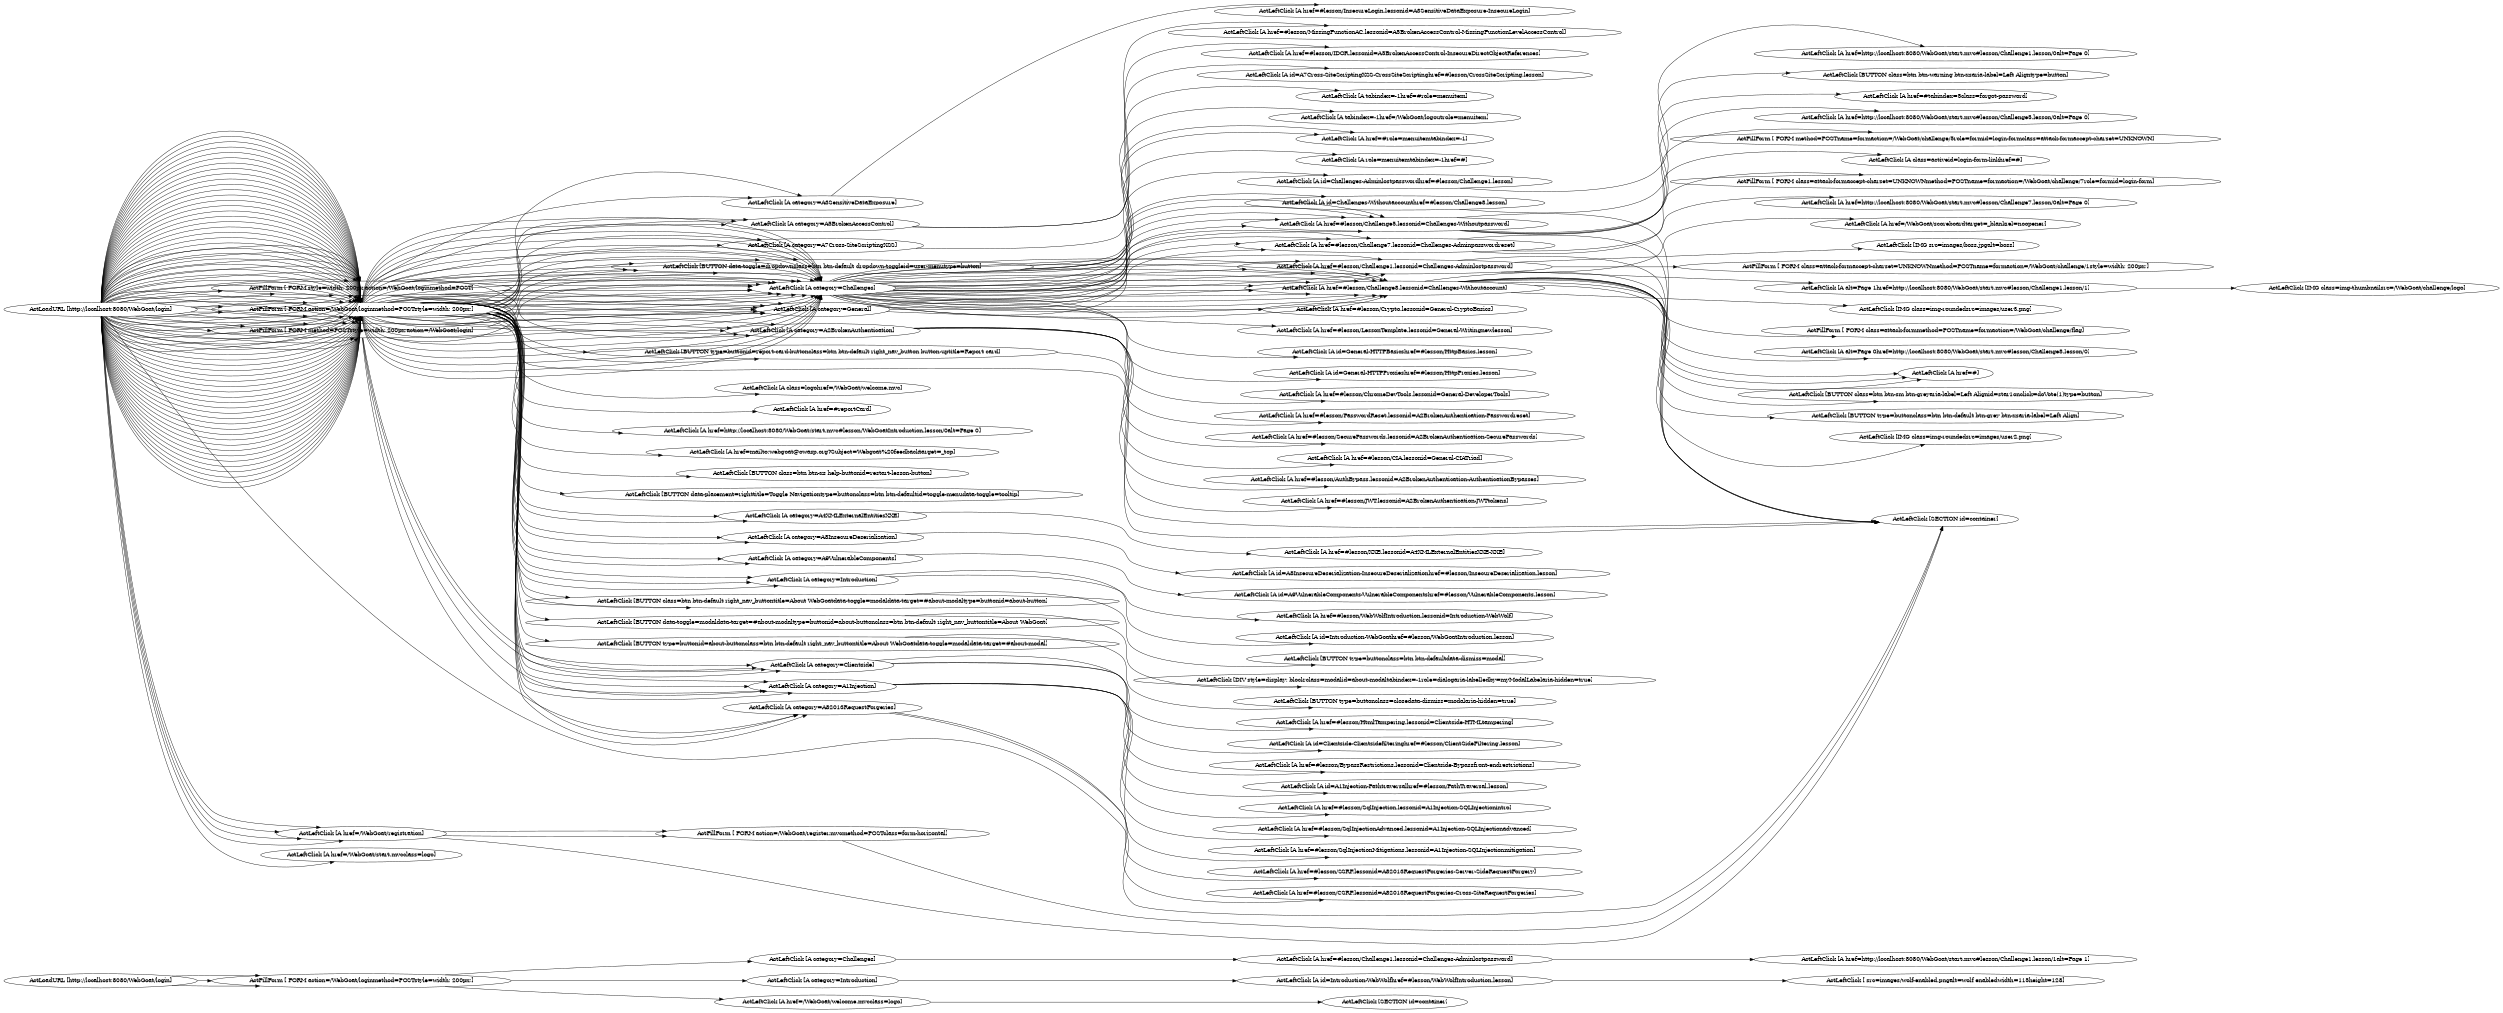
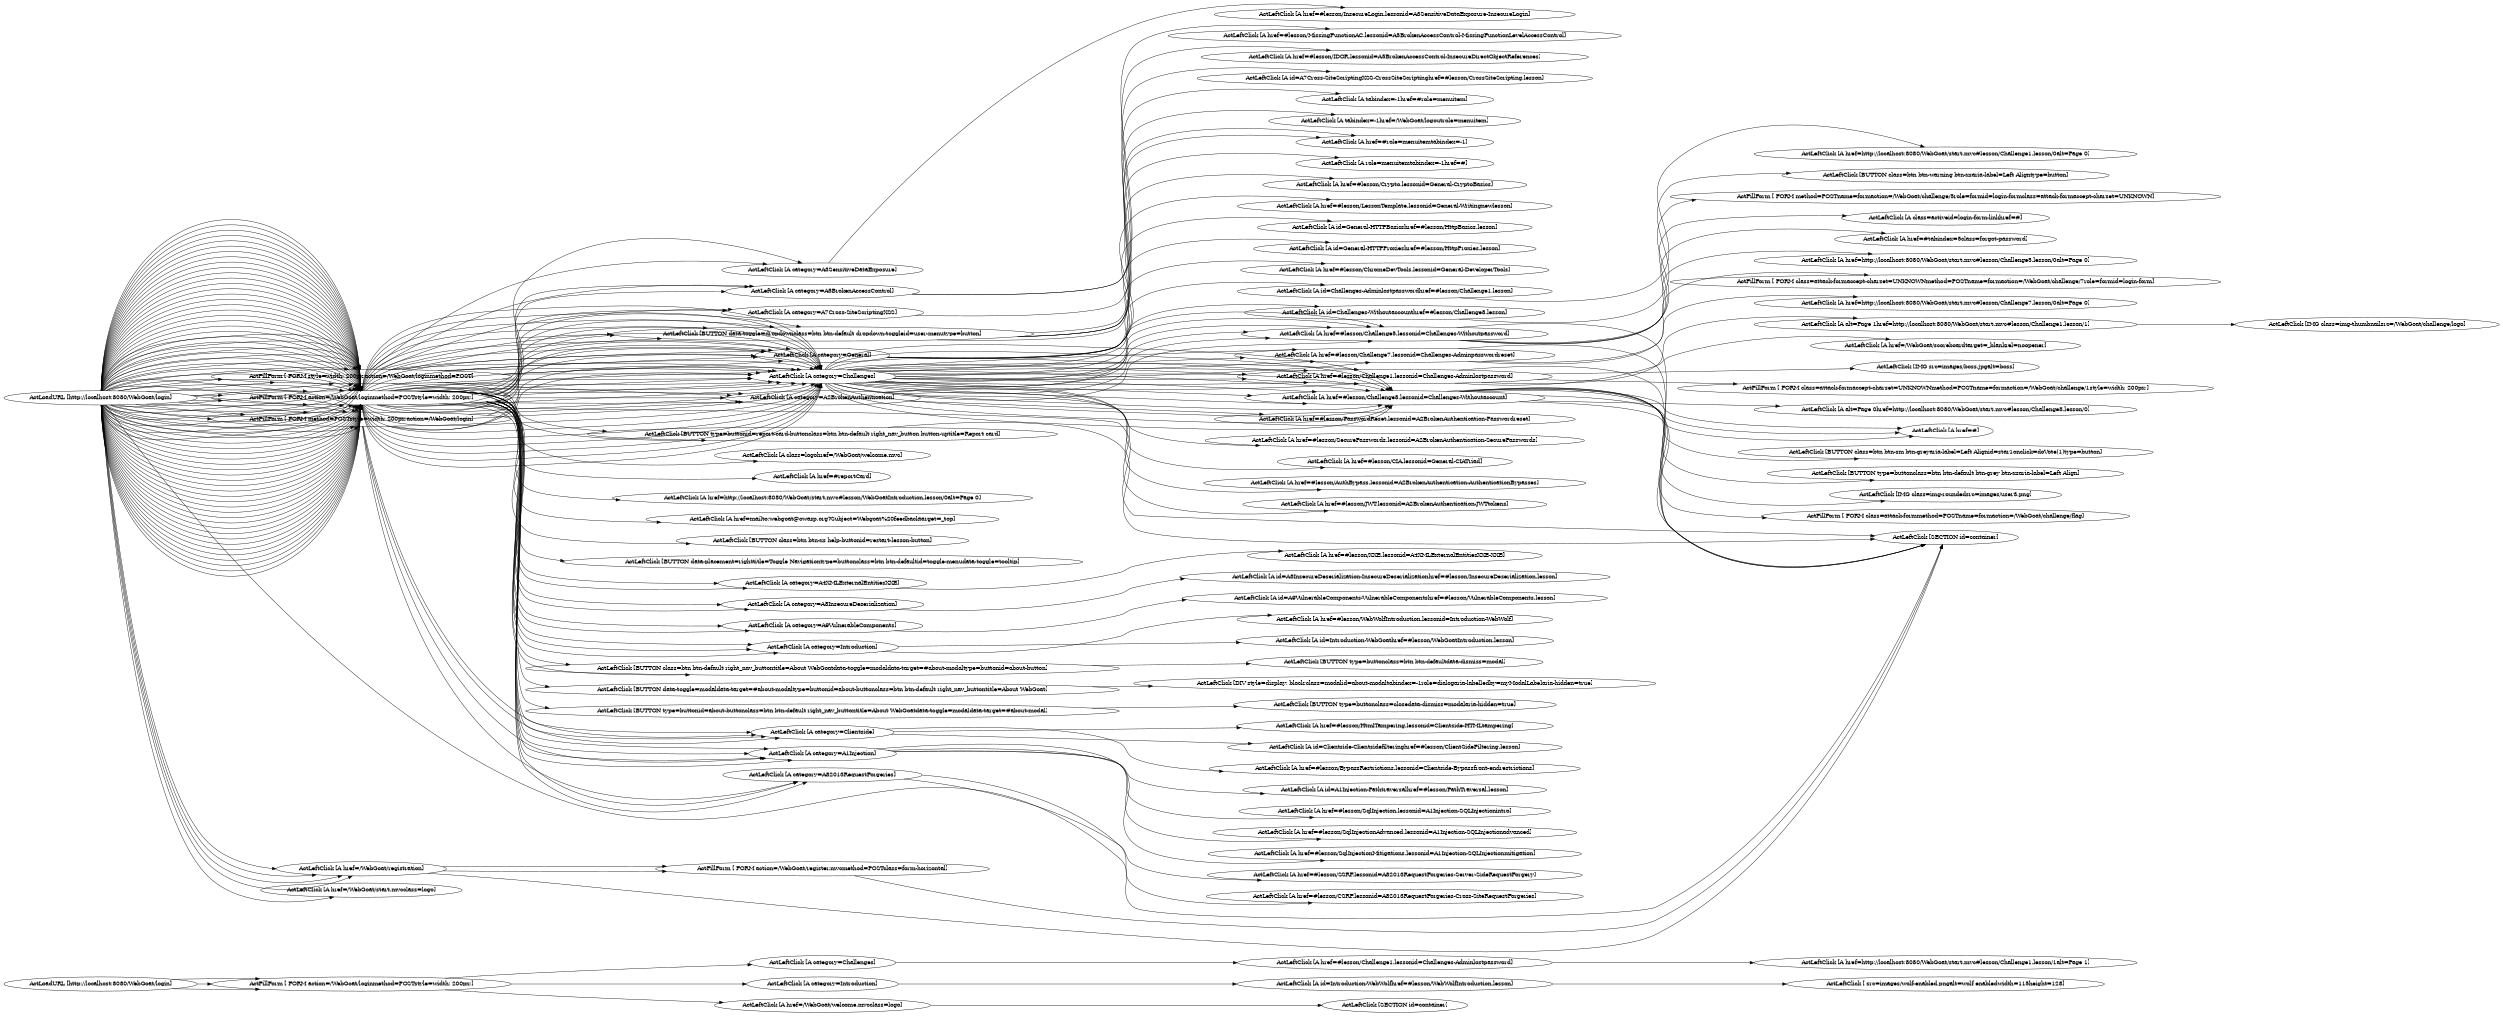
node "ActLeftClick [IMG class=img-roundedsrc=images/user2.png]": removed
